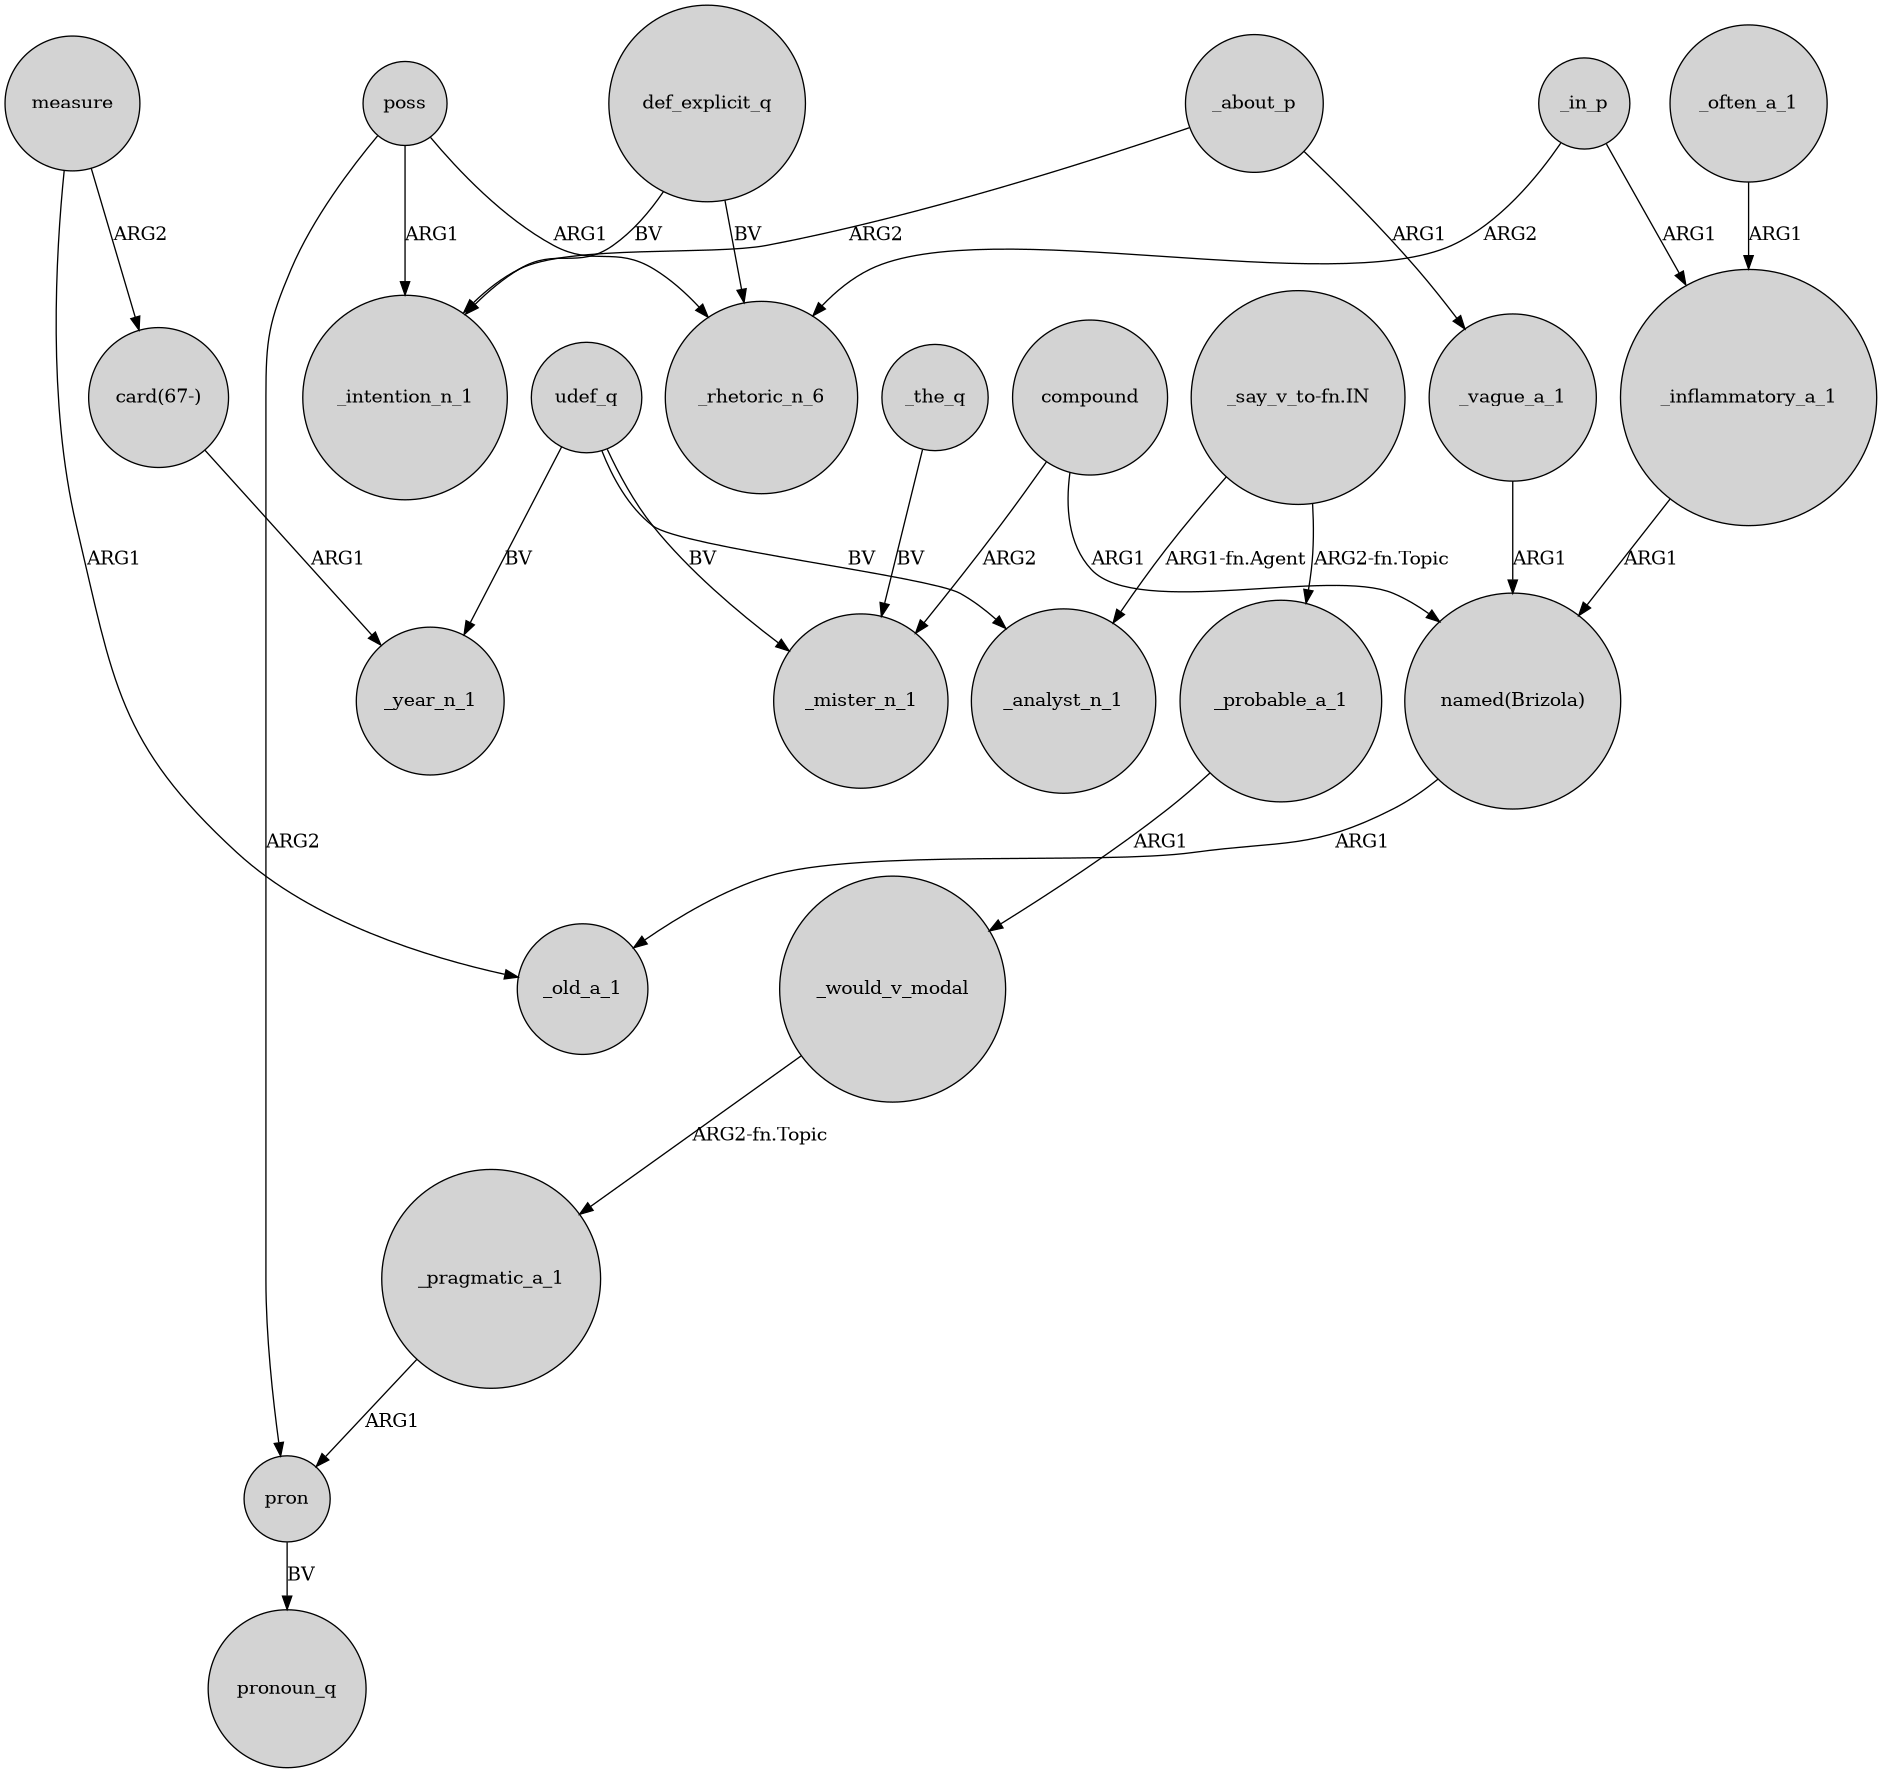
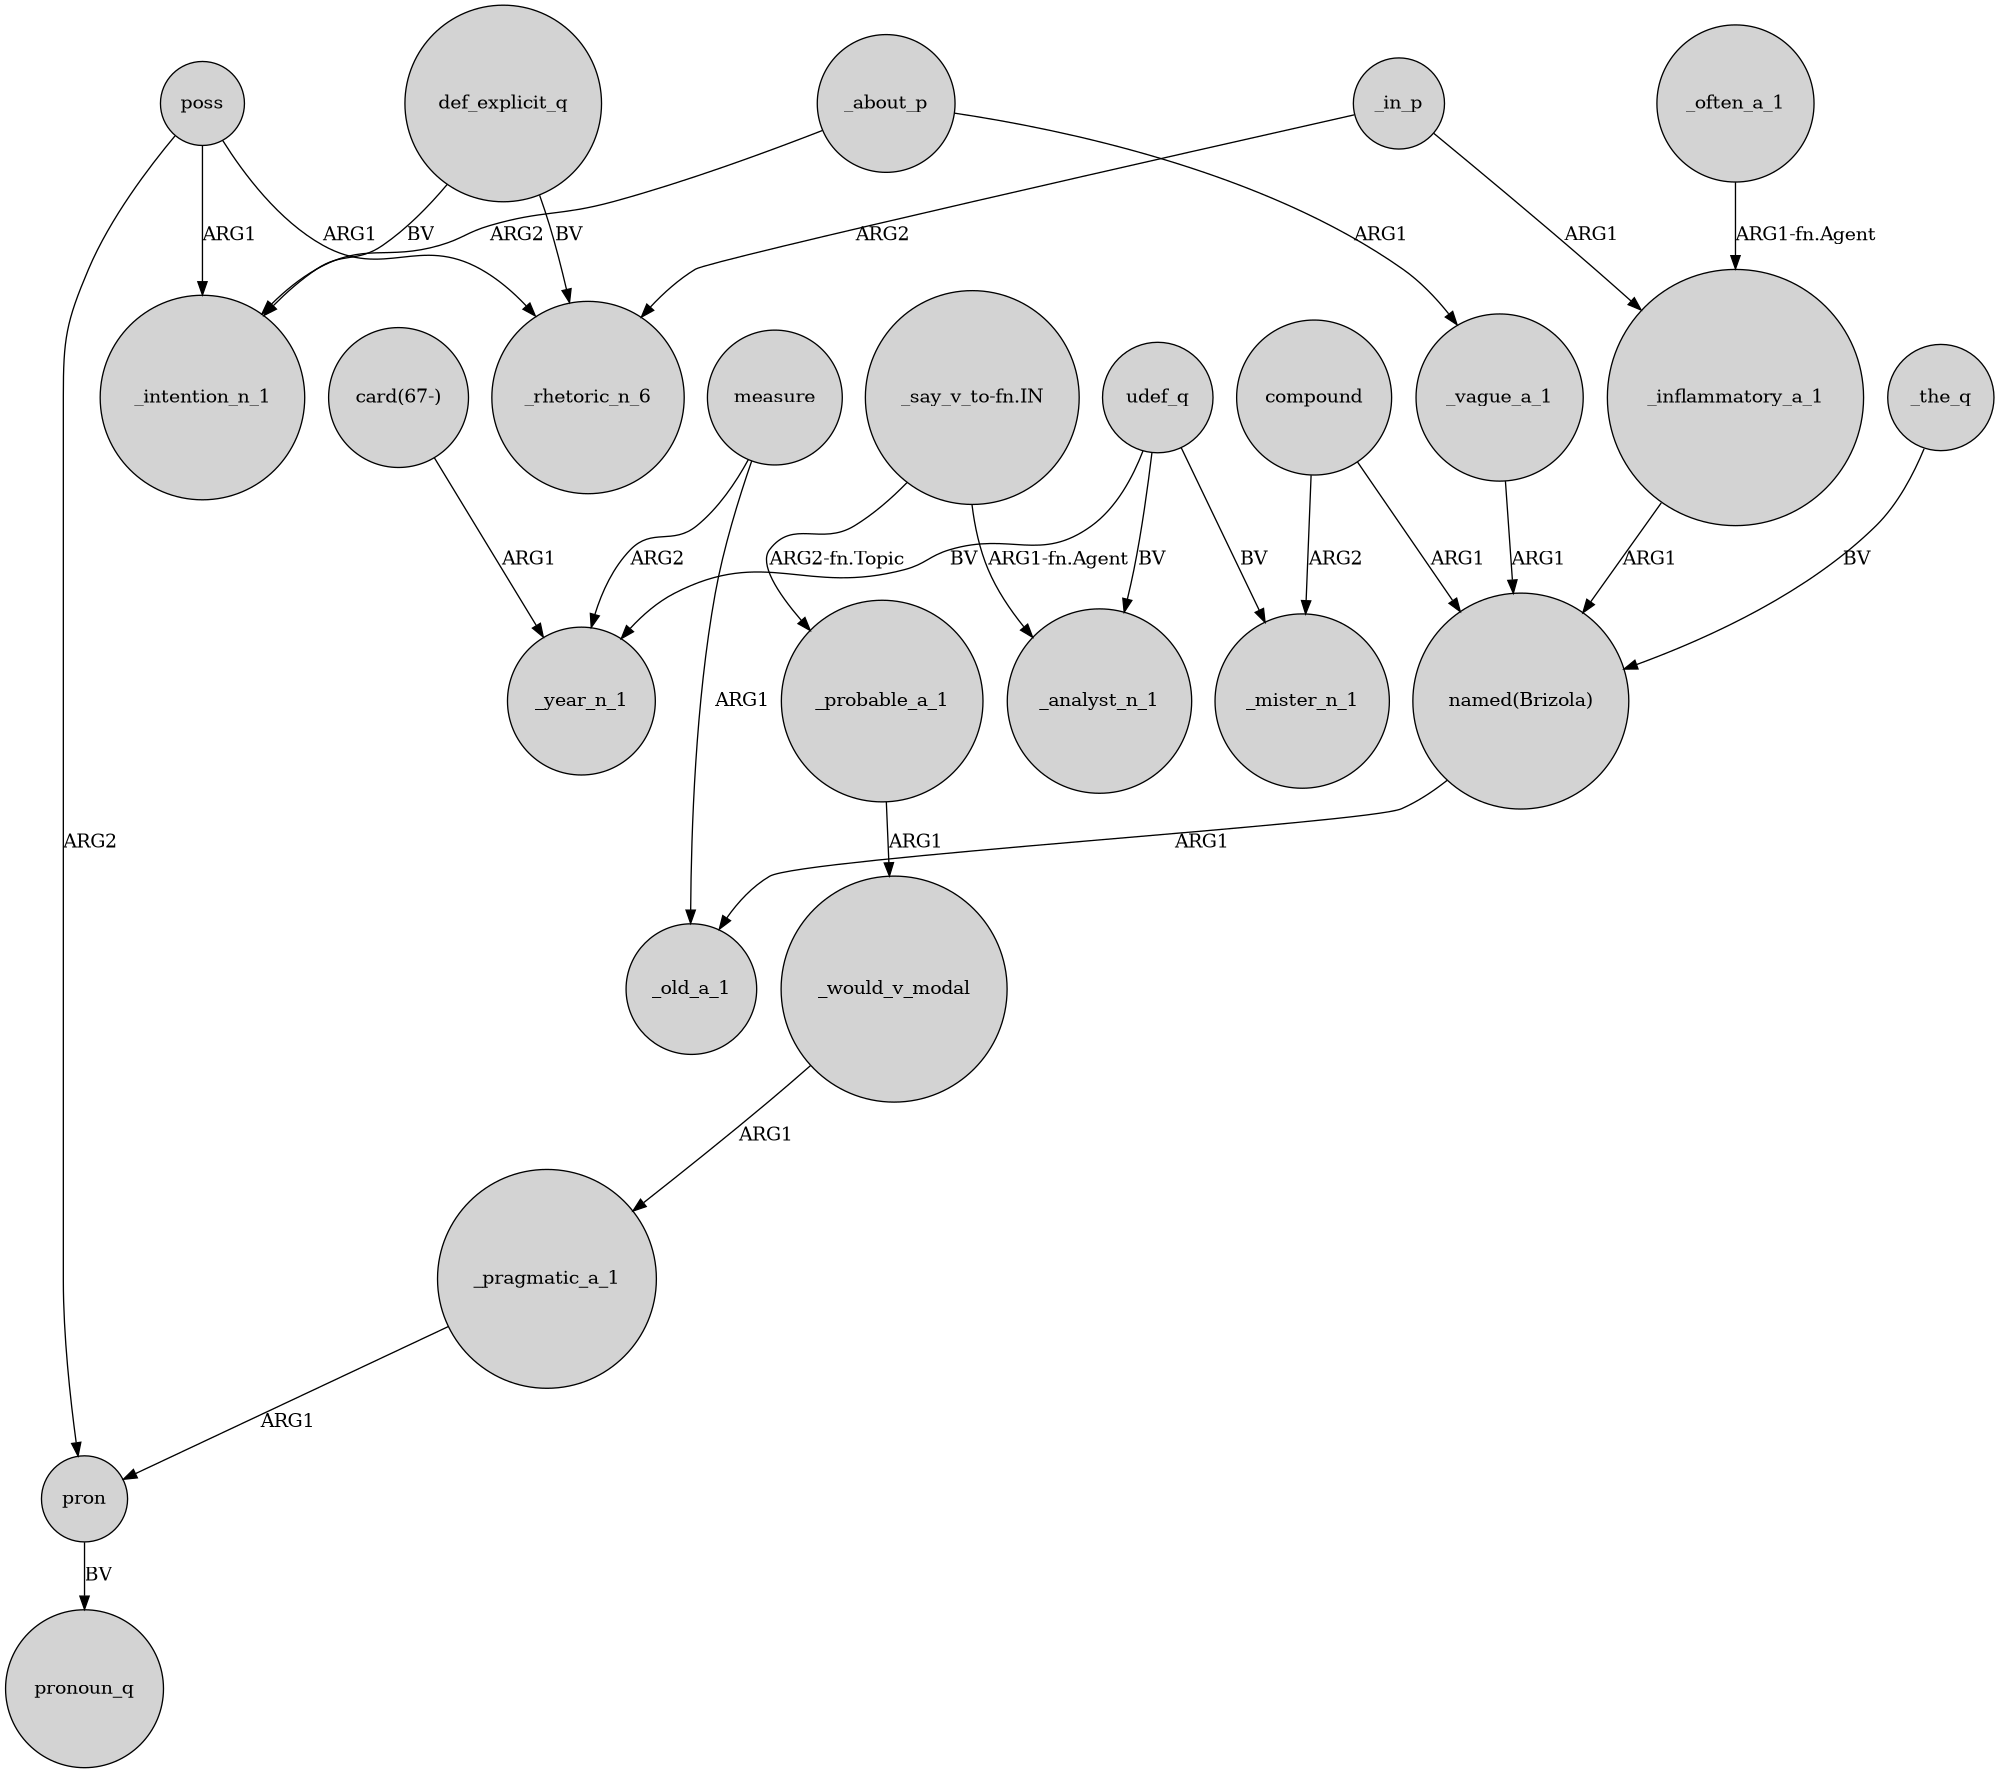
edge "_often_a_1" -> "_inflammatory_a_1": label "ARG1" -> "ARG1-fn.Agent"
edge "measure" -> "card(67-)": now "measure" -> "_year_n_1"
edge "_the_q" -> "_mister_n_1": now "_the_q" -> "named(Brizola)"
edge "_would_v_modal" -> "_pragmatic_a_1": label "ARG2-fn.Topic" -> "ARG1"
